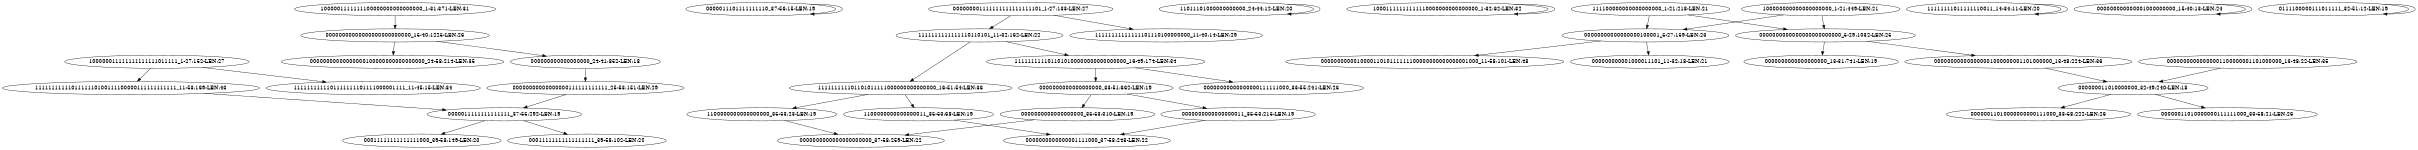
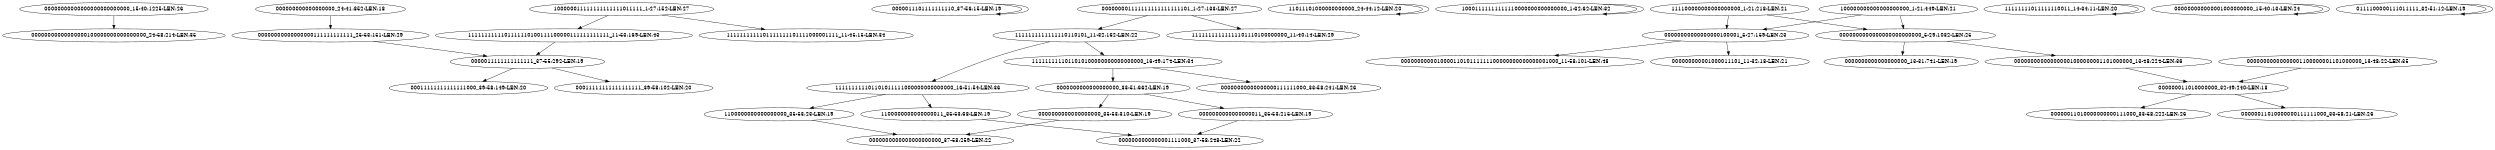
node "1000001111111100000000000000000_1-31:371-LEN:31": removed
edge "00000000000000000000000000_15-40:1225-LEN:26" -> "000000000000000000_24-41:852-LEN:18": removed
node "00000000000000000111111000_33-55:241-LEN:26": label "00000000000000000111111000_33-55:241-LEN:26" -> "00000000000000000111111000_33-58:241-LEN:26"
